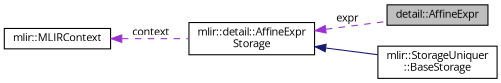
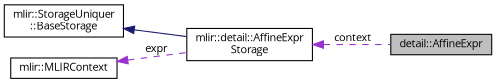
edge "detail::AffineExpr" -> "mlir::detail::AffineExpr Storage": label " expr" -> " context"
edge "mlir::detail::AffineExpr Storage" -> "mlir::MLIRContext": label " context" -> " expr"
edge "mlir::StorageUniquer ::BaseStorage" -> "mlir::detail::AffineExpr Storage": reversed
